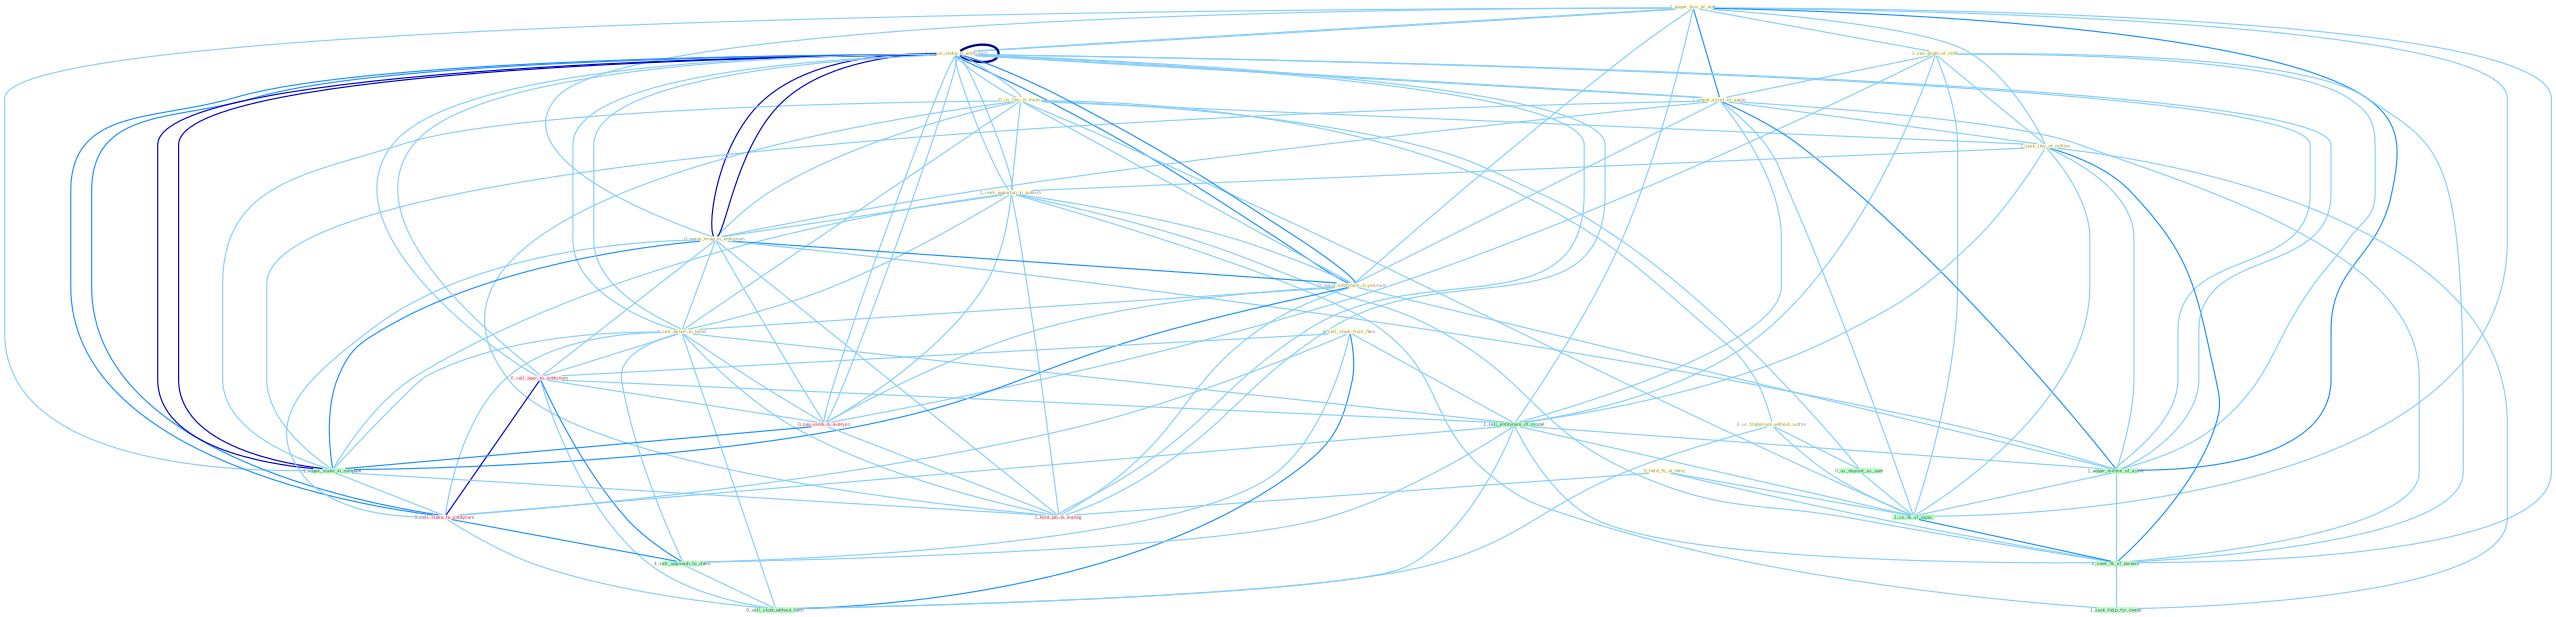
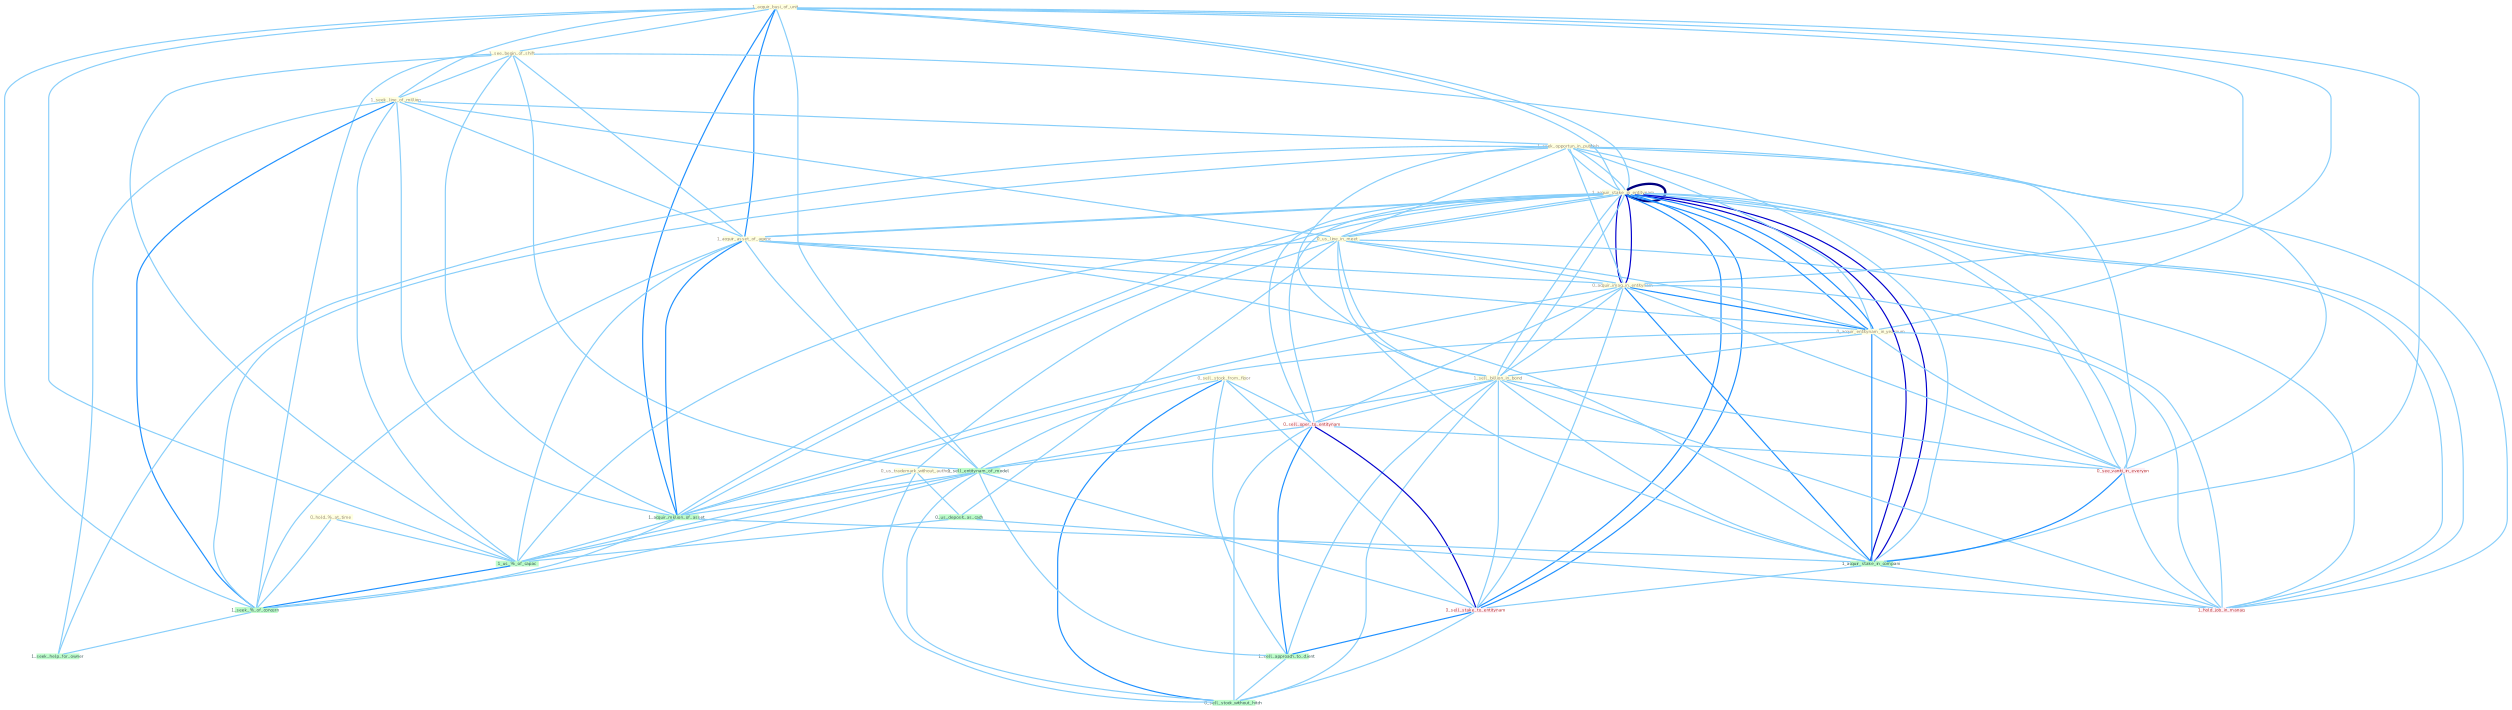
edge "1_seek_line_of_million" -- "1_sell_entitynam_of_model": removed
edge "0_hold_%_at_time" -- "1_hold_job_in_manag": now "0_us_deposit_as_cach" -- "1_hold_job_in_manag"
edge "1_acquir_million_of_asset" -- "1_acquir_stake_in_compani": added
